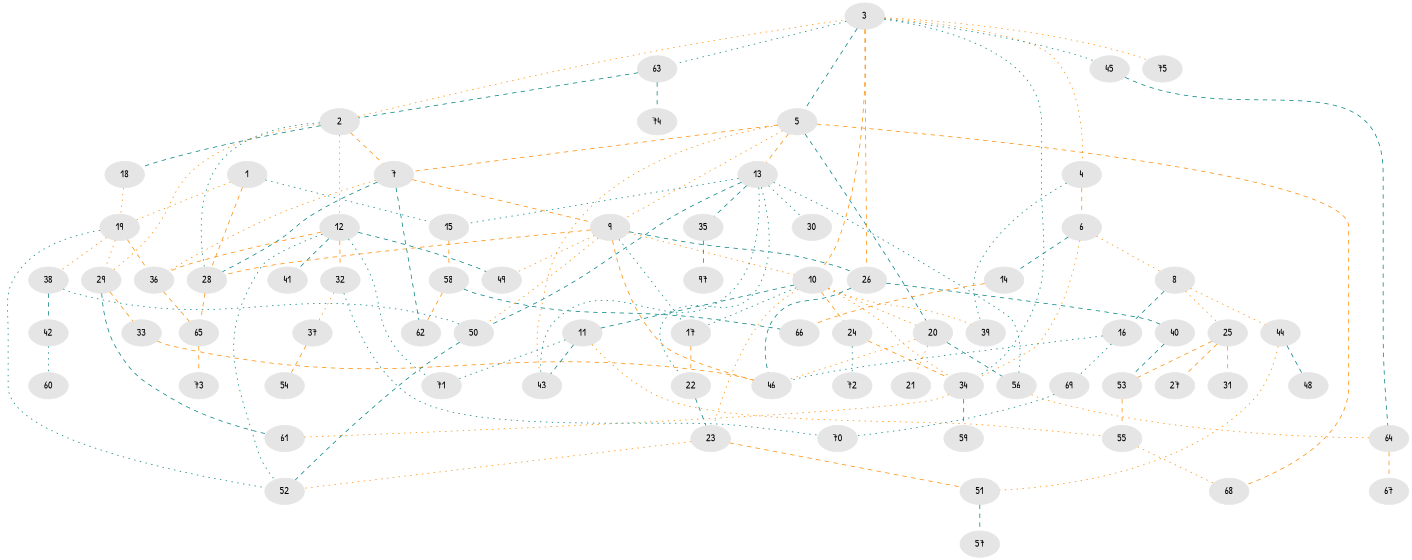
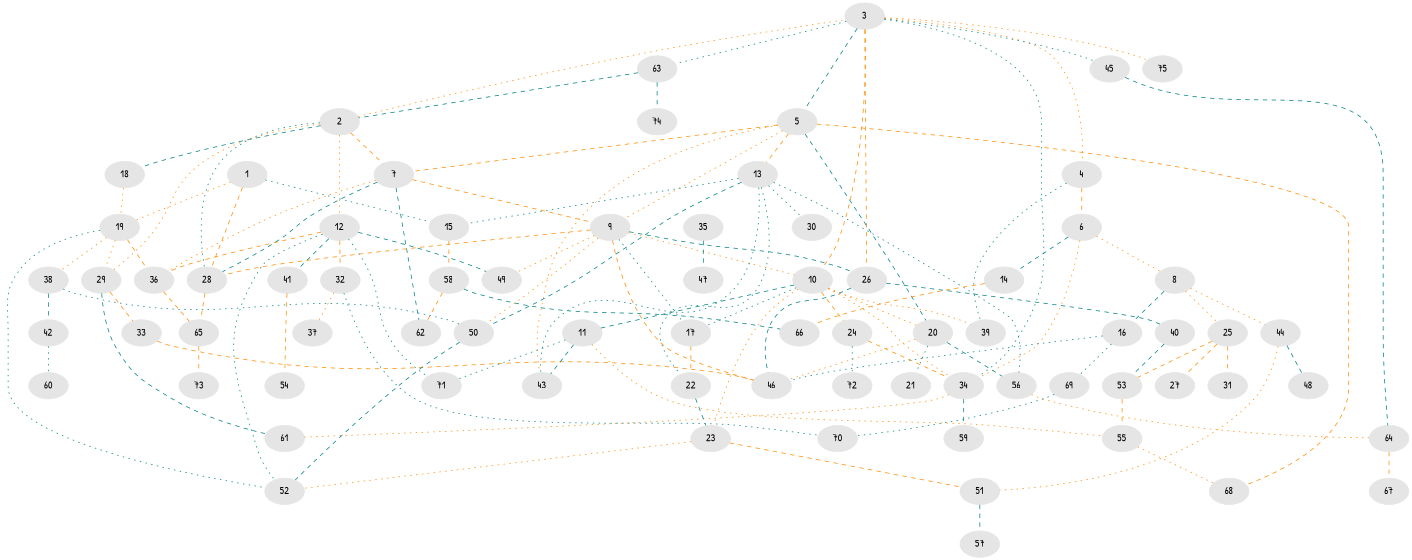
edge "13" -- "35": removed
node "97": label "97" -> "47"
edge "20" -- "21": color darkorange -> teal
edge "37" -- "54": now "41" -- "54"
